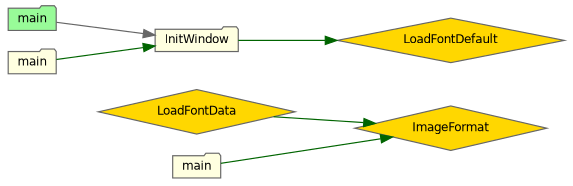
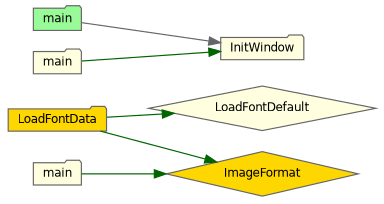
edge "InitWindow" -> "LoadFontDefault": now "LoadFontData" -> "LoadFontDefault"
node "LoadFontDefault": fillcolor gold -> lightyellow
node "LoadFontData": shape diamond -> folder
